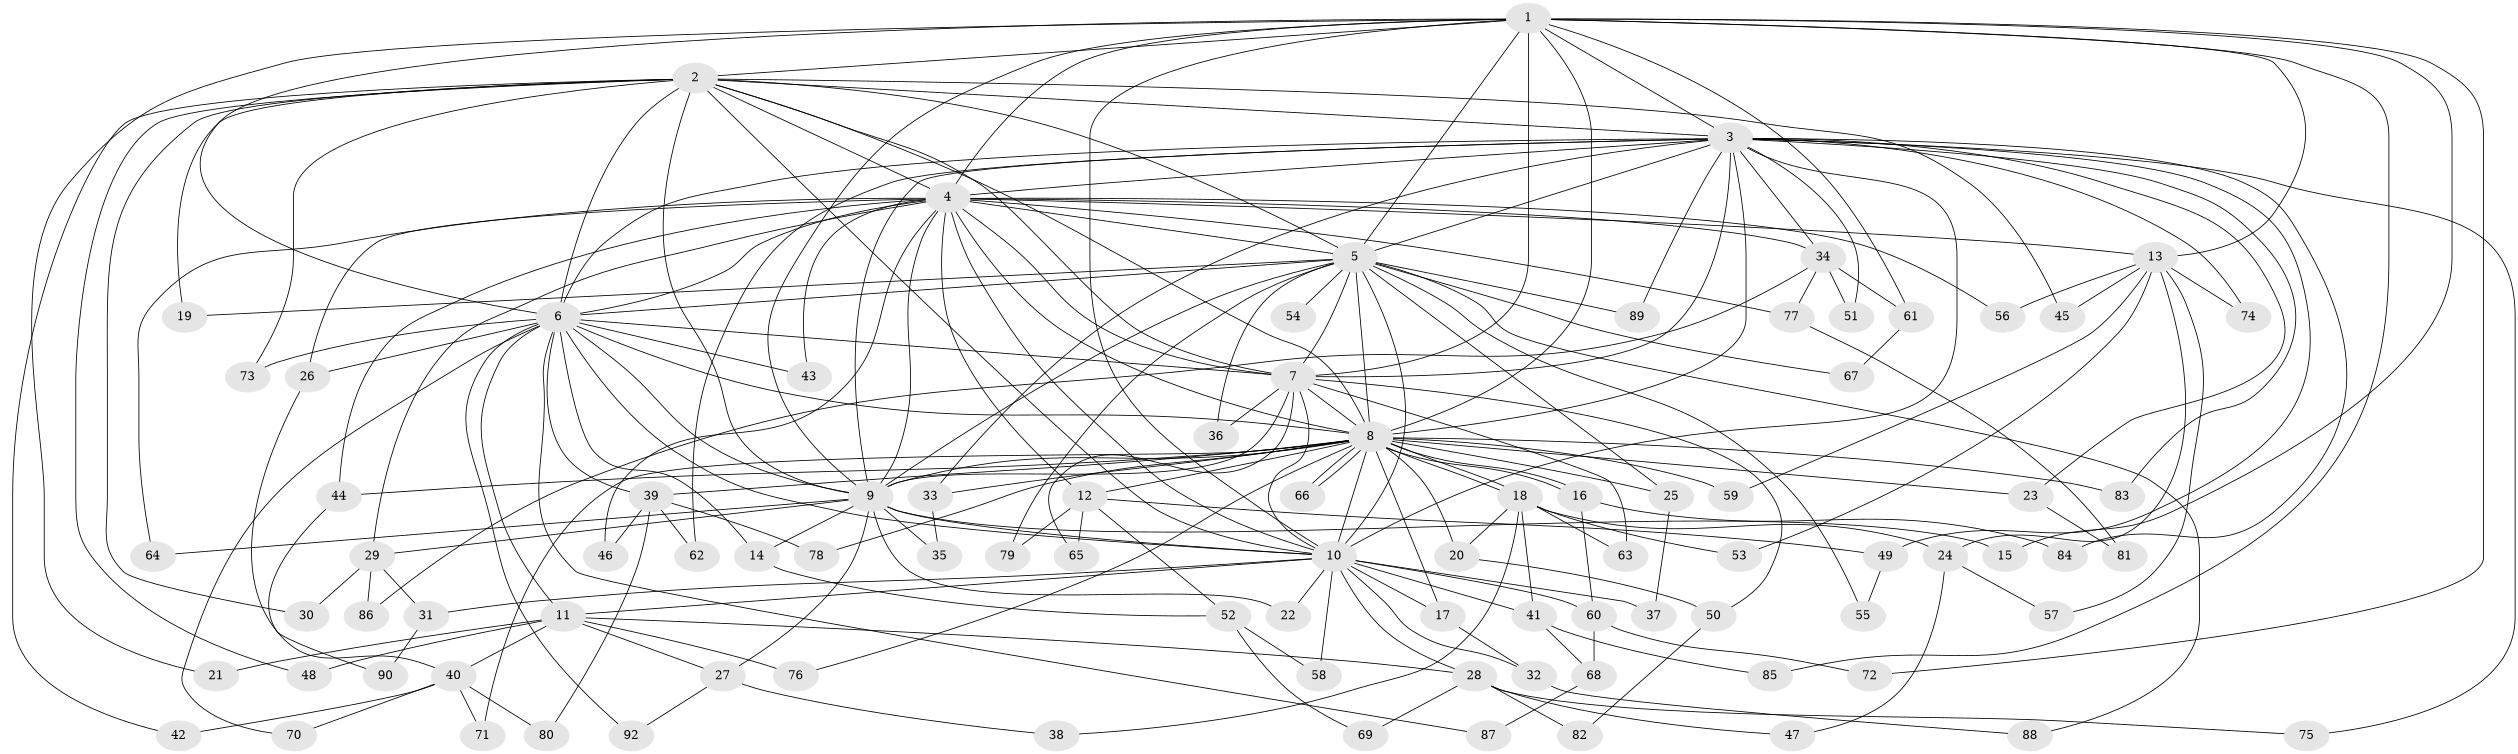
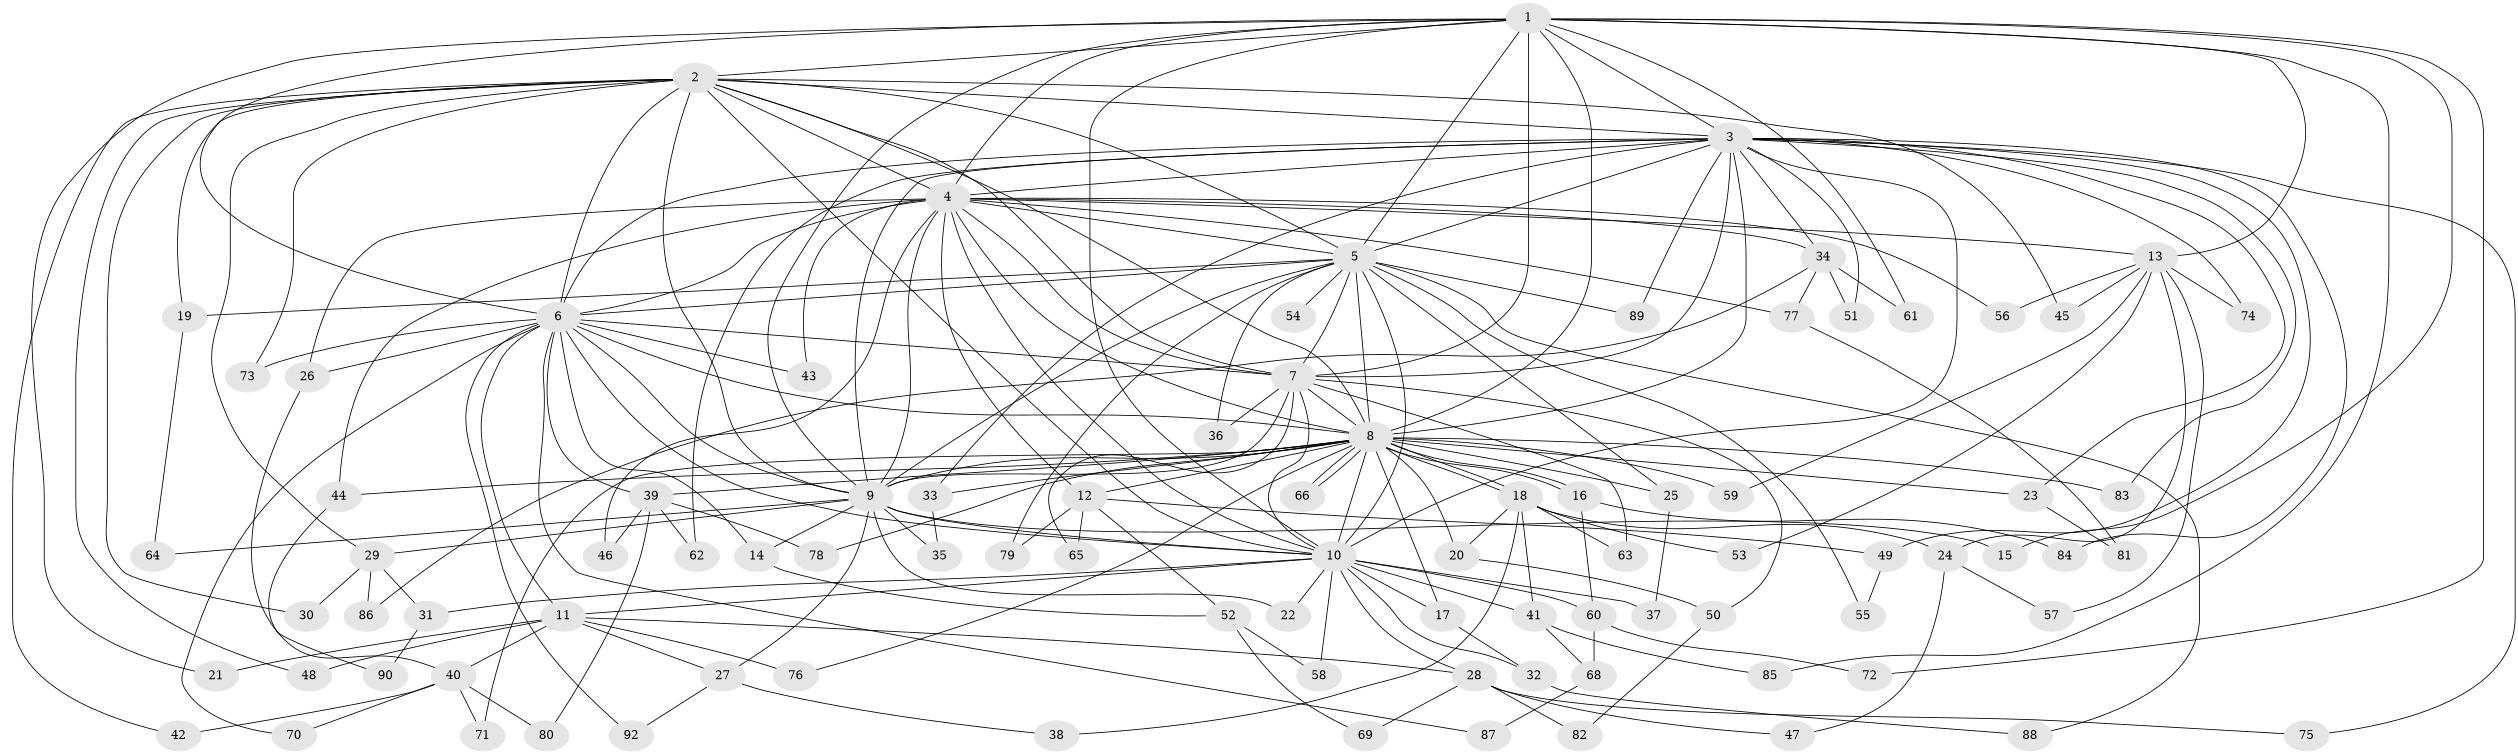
edge "4" -- "64": now "19" -- "64"
edge "4" -- "29": now "2" -- "29"
node "67": removed
